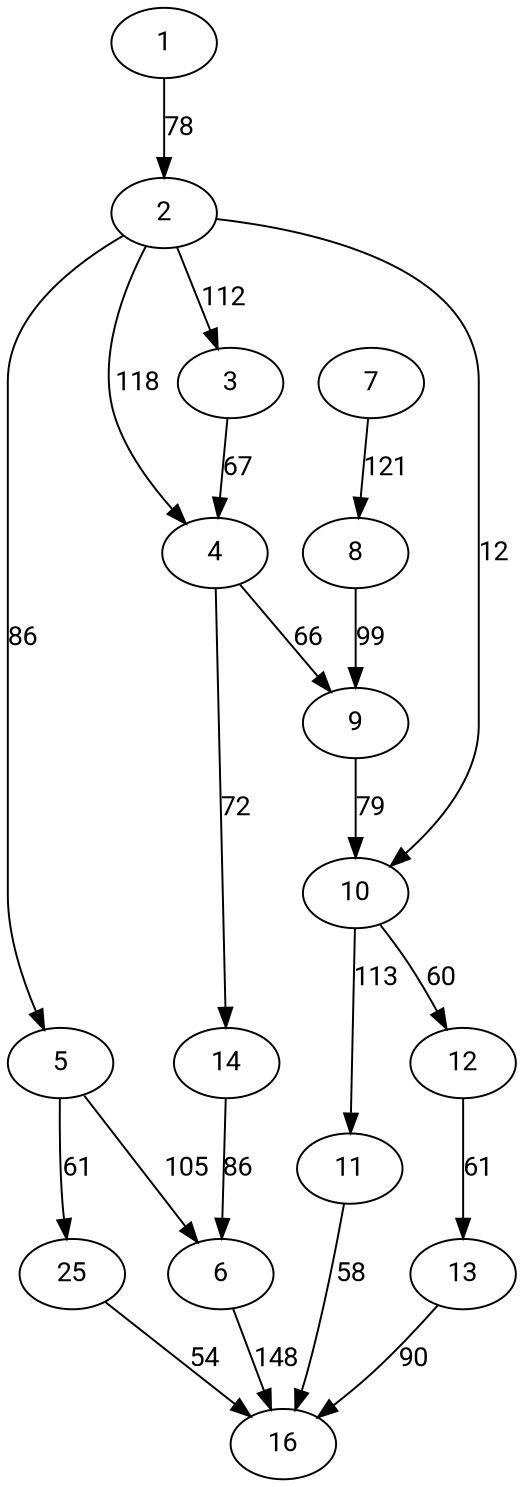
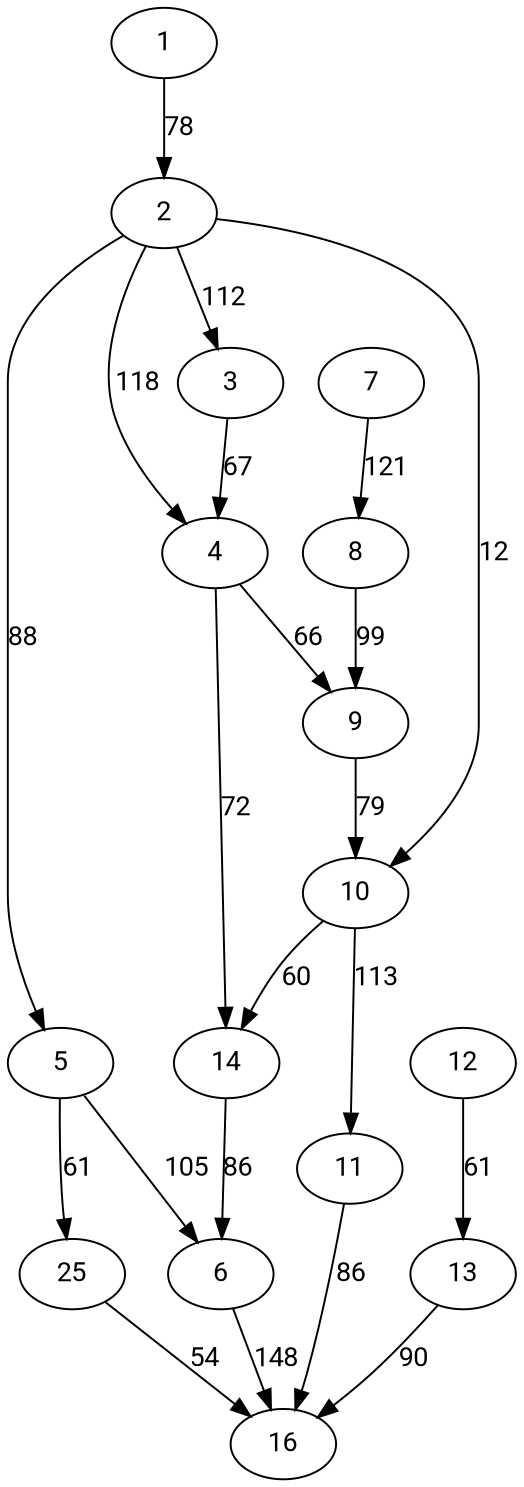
edge "2" -> "5": label "86" -> "88"
edge "10" -> "12": now "10" -> "14"
edge "11" -> "16": label "58" -> "86"
